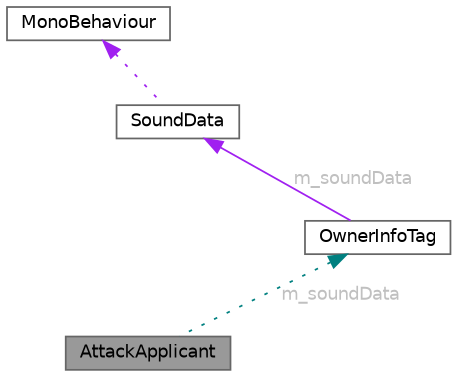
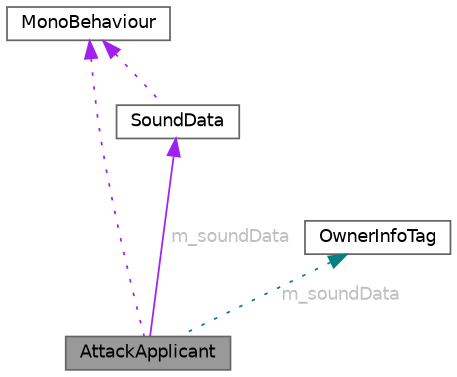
edge "OwnerInfoTag" -> "SoundData": now "AttackApplicant" -> "SoundData"
edge "AttackApplicant" -> "MonoBehaviour": added
